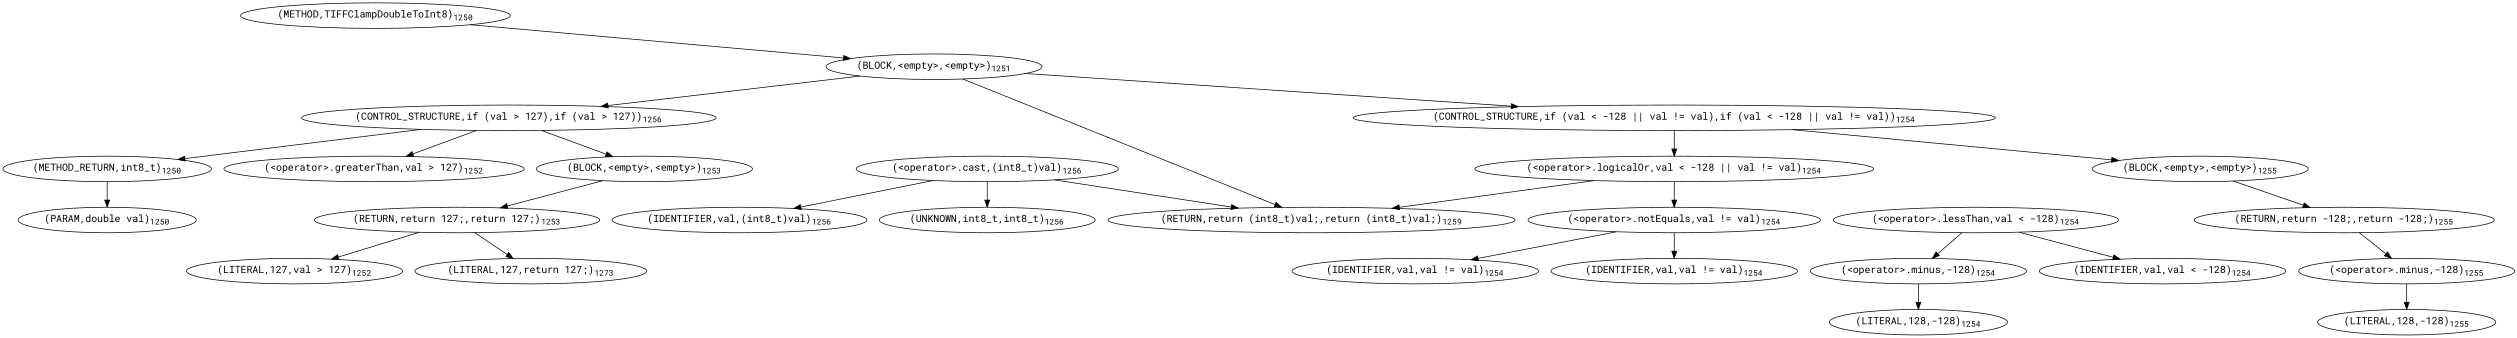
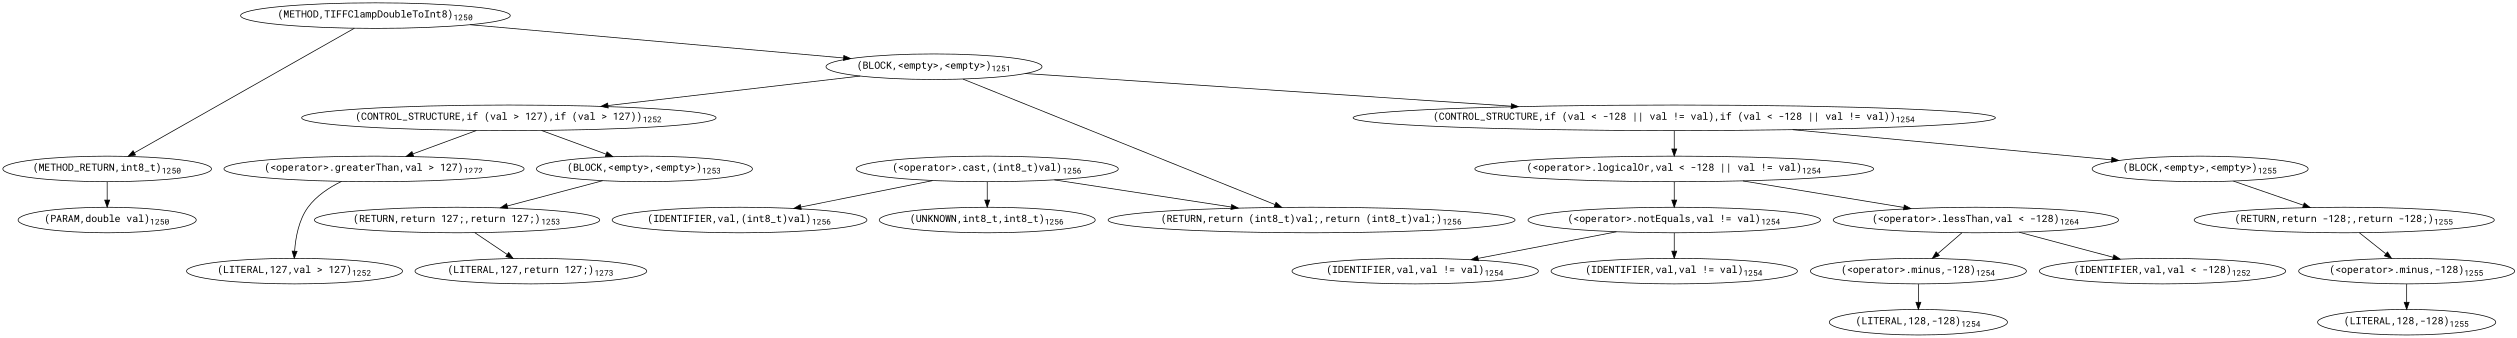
node "(CONTROL_STRUCTURE,if (val > 127),if (val > 127))": text "1256" -> "1252"
edge "(CONTROL_STRUCTURE,if (val > 127),if (val > 127))" -> "(METHOD_RETURN,int8_t)": now "(METHOD,TIFFClampDoubleToInt8)" -> "(METHOD_RETURN,int8_t)"
node "(<operator>.greaterThan,val > 127)": text "1252" -> "1272"
edge "(<operator>.logicalOr,val < -128 || val != val)" -> "(RETURN,return (int8_t)val;,return (int8_t)val;)": now "(<operator>.logicalOr,val < -128 || val != val)" -> "(<operator>.lessThan,val < -128)"
node "(RETURN,return (int8_t)val;,return (int8_t)val;)": text "1259" -> "1256"
node "(<operator>.lessThan,val < -128)": text "1254" -> "1264"
edge "(RETURN,return 127;,return 127;)" -> "(LITERAL,127,val > 127)": now "(<operator>.greaterThan,val > 127)" -> "(LITERAL,127,val > 127)"
node "(IDENTIFIER,val,val < -128)": text "1254" -> "1252"
